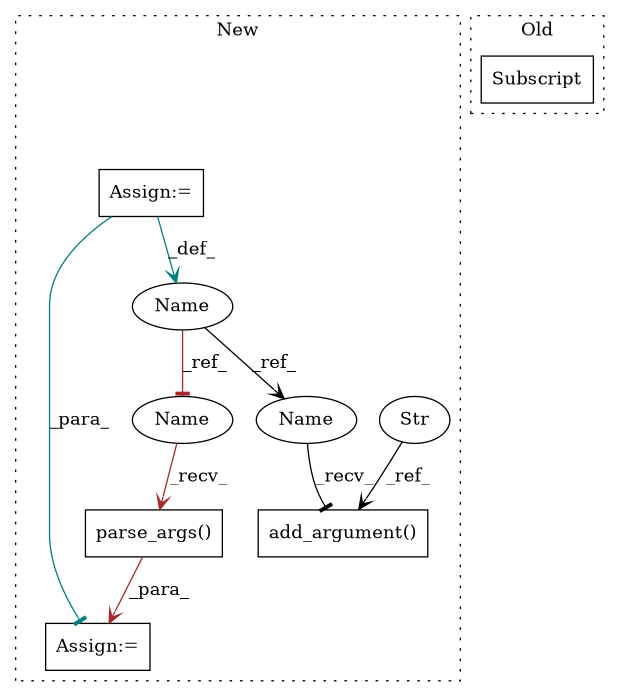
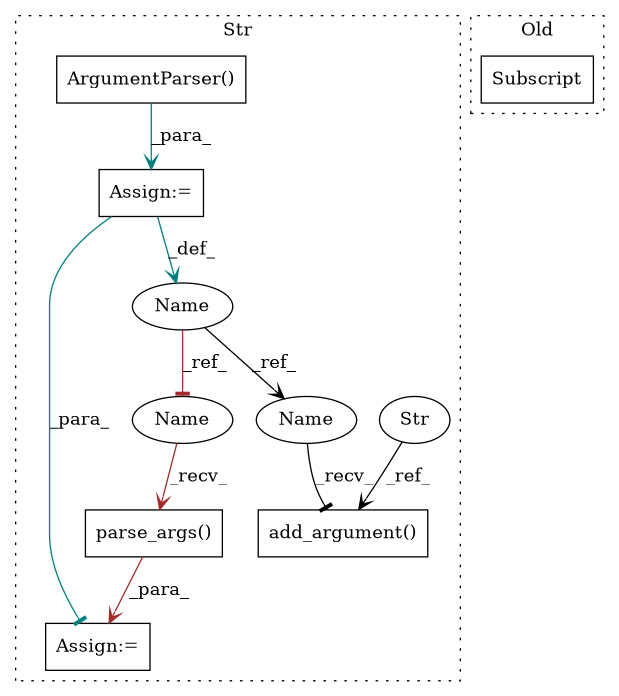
cluster "New": label "New" -> "Str"
node "ArgumentParser()": added
